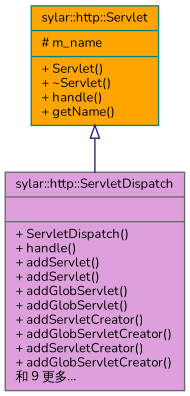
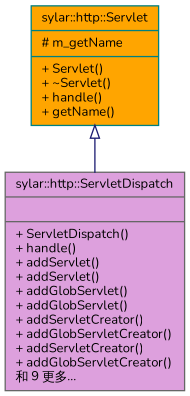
node "sylar::http::Servlet": text "# m_name" -> "# m_getName"
